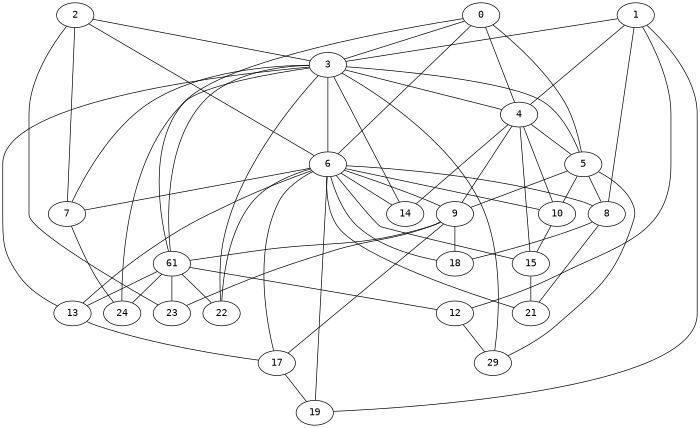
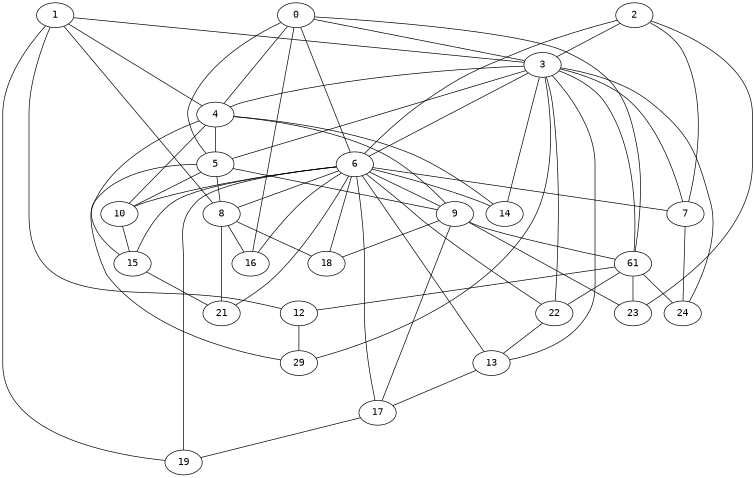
node "16": added
edge "61" -- "13": now "22" -- "13"
